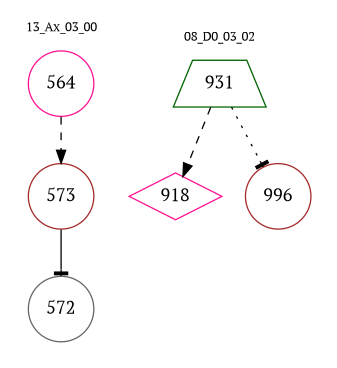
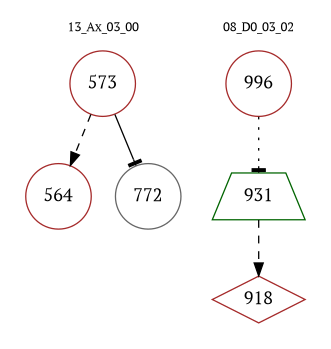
node "564": color deeppink -> brown
edge "564" -> "573": reversed
edge "931" -> "996": reversed
node "918": color deeppink -> brown
node "572": label "572" -> "772"
